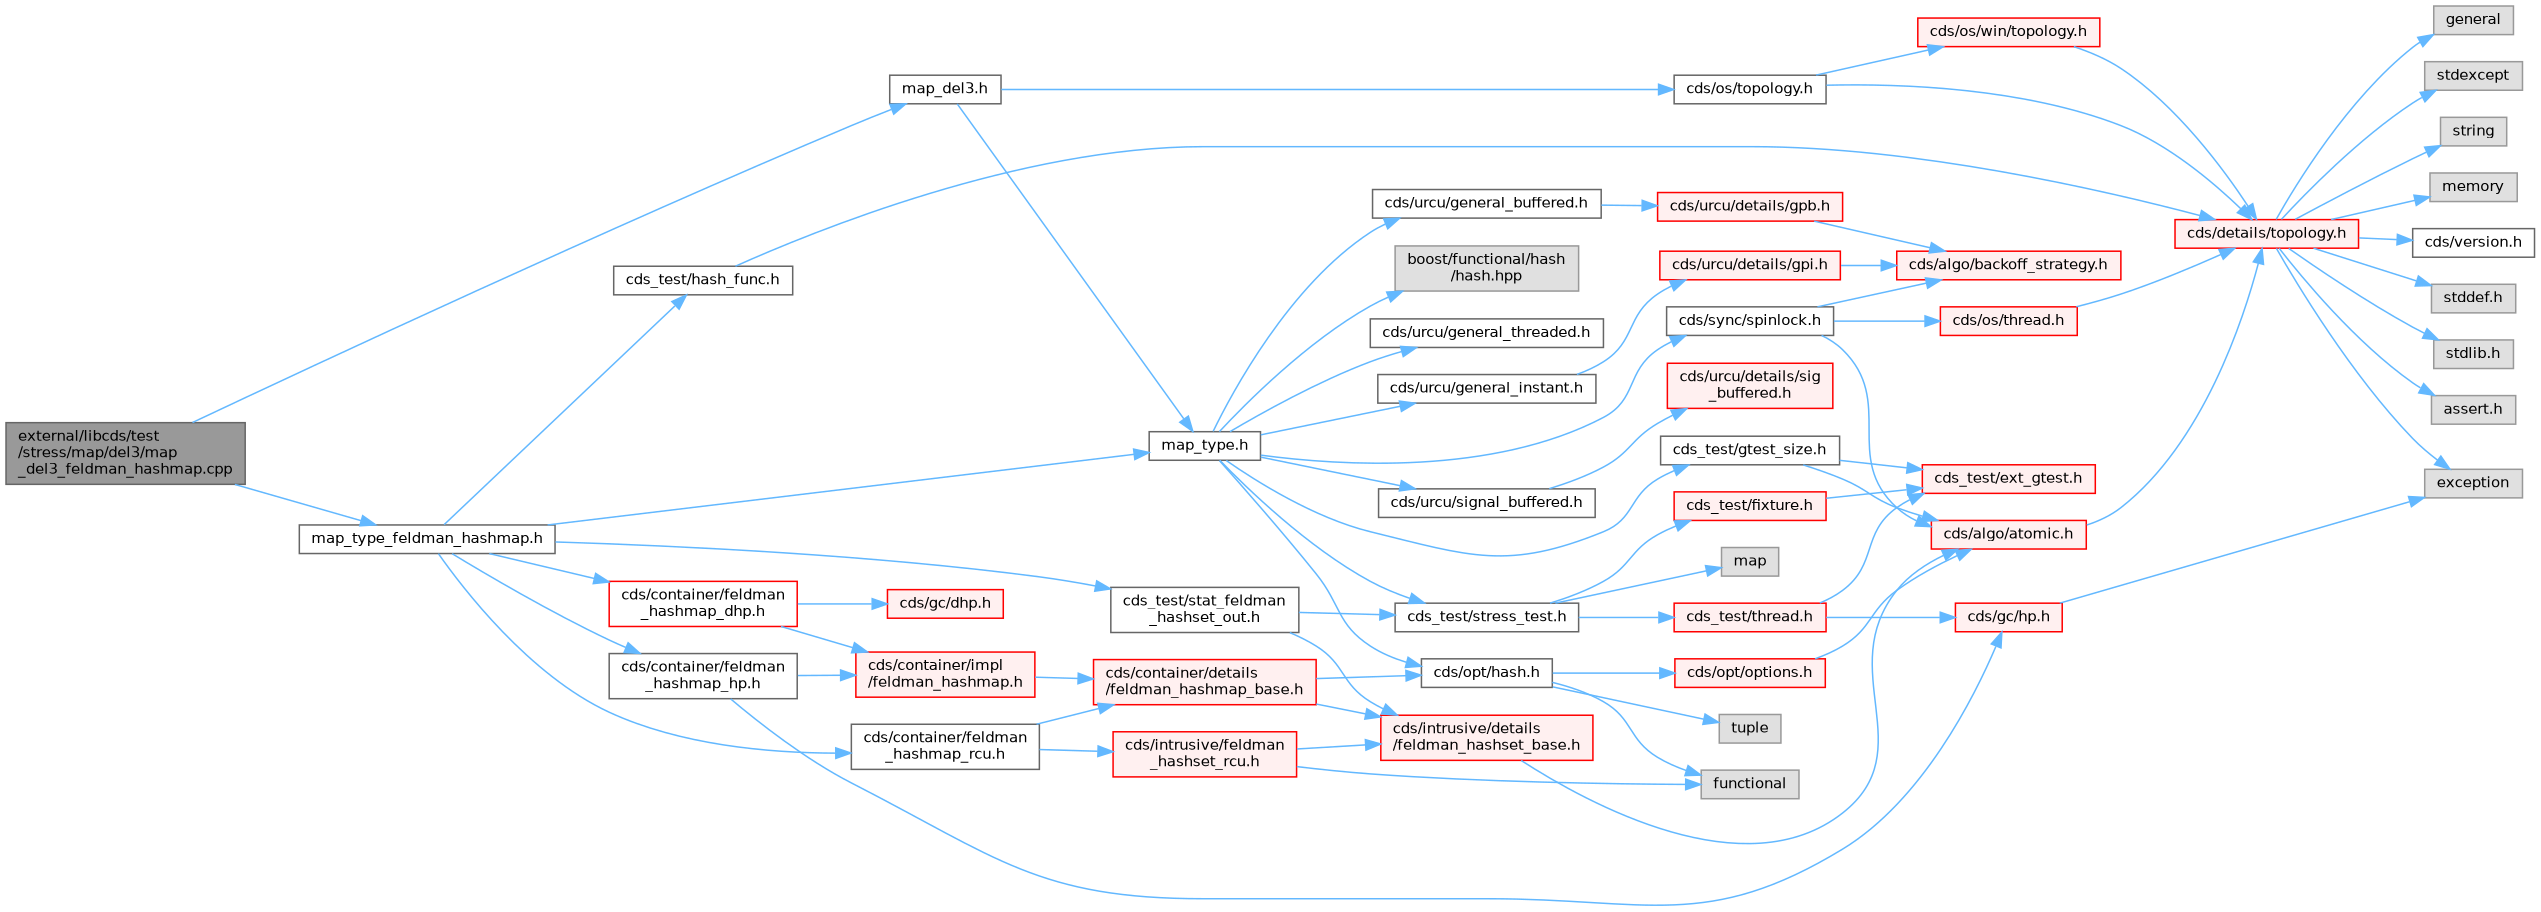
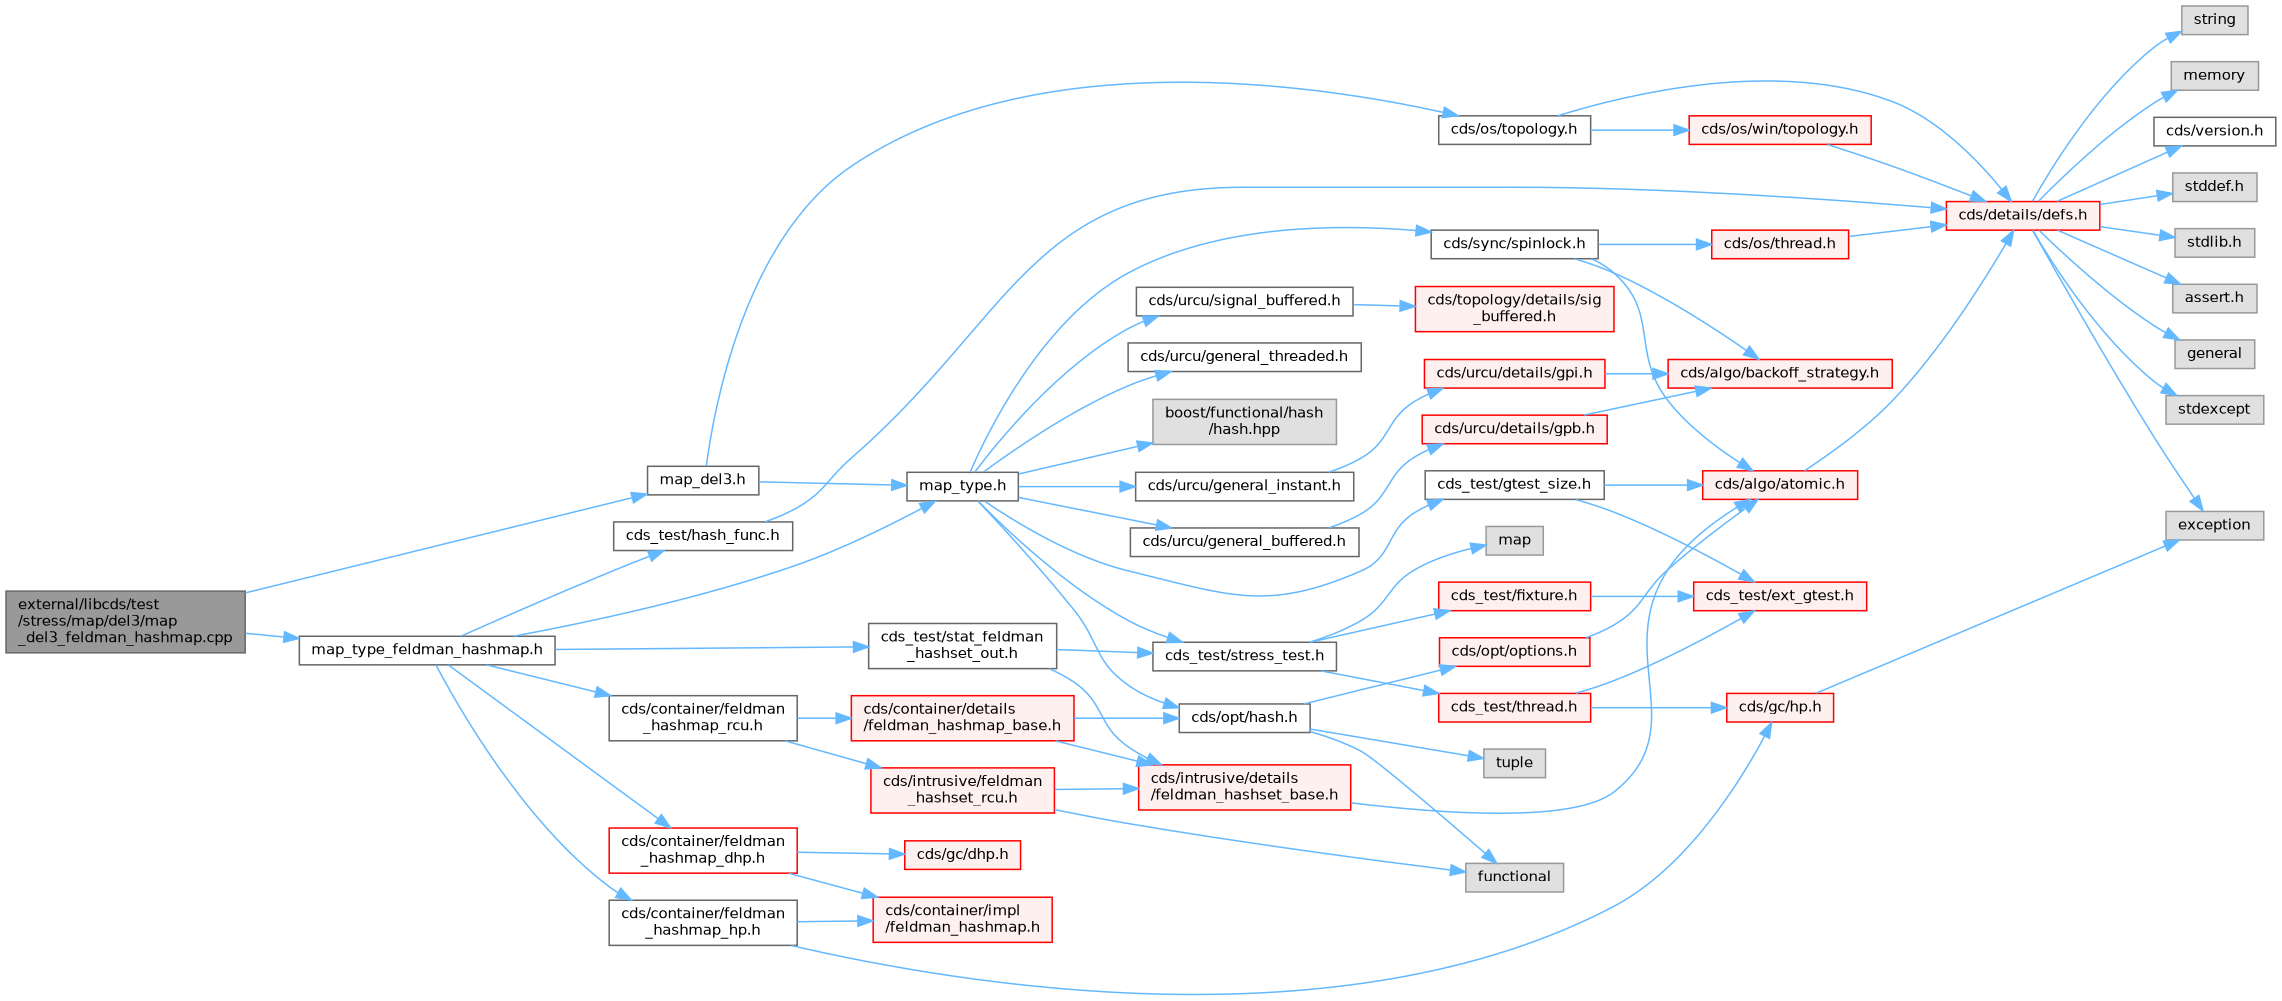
node "cds/details/topology.h": label "cds/details/topology.h" -> "cds/details/defs.h"
node "cds/urcu/details/sig _buffered.h": label "cds/urcu/details/sig _buffered.h" -> "cds/topology/details/sig _buffered.h"
edge "cds/container/impl /feldman_hashmap.h" -> "cds/container/details /feldman_hashmap_base.h": removed
